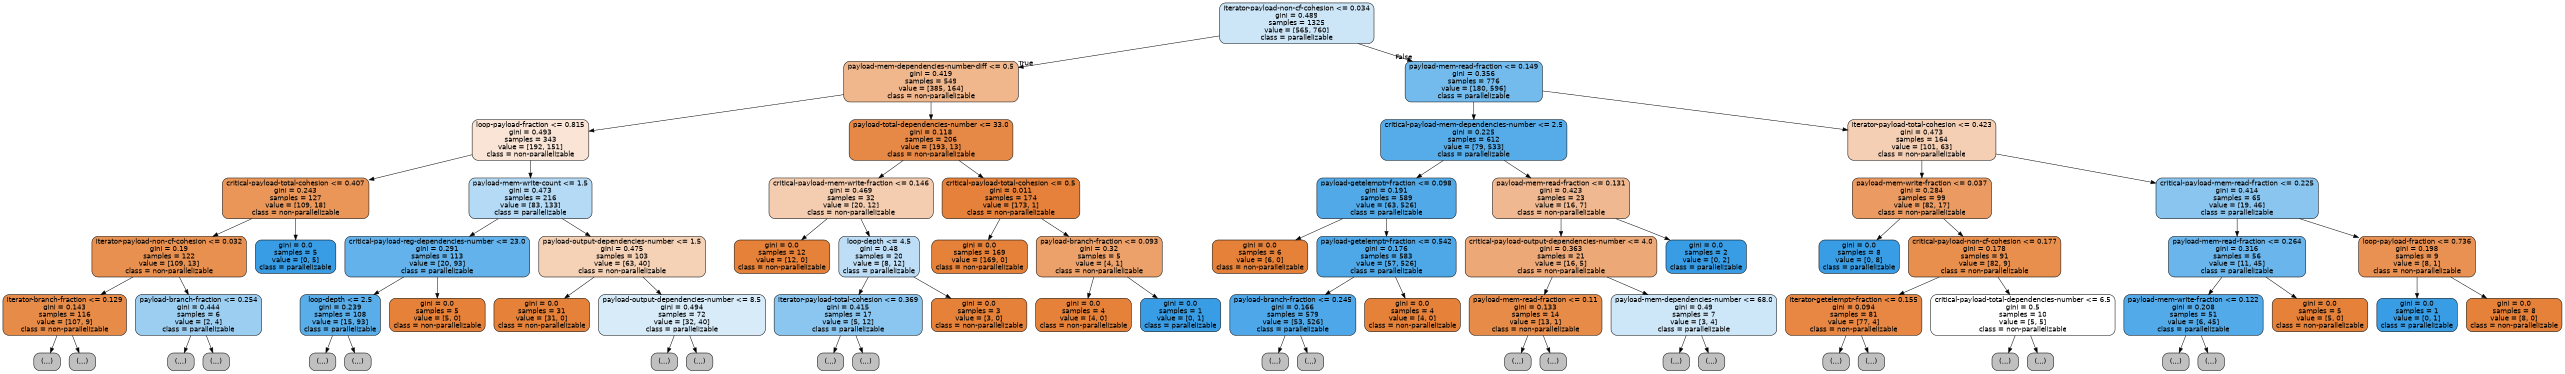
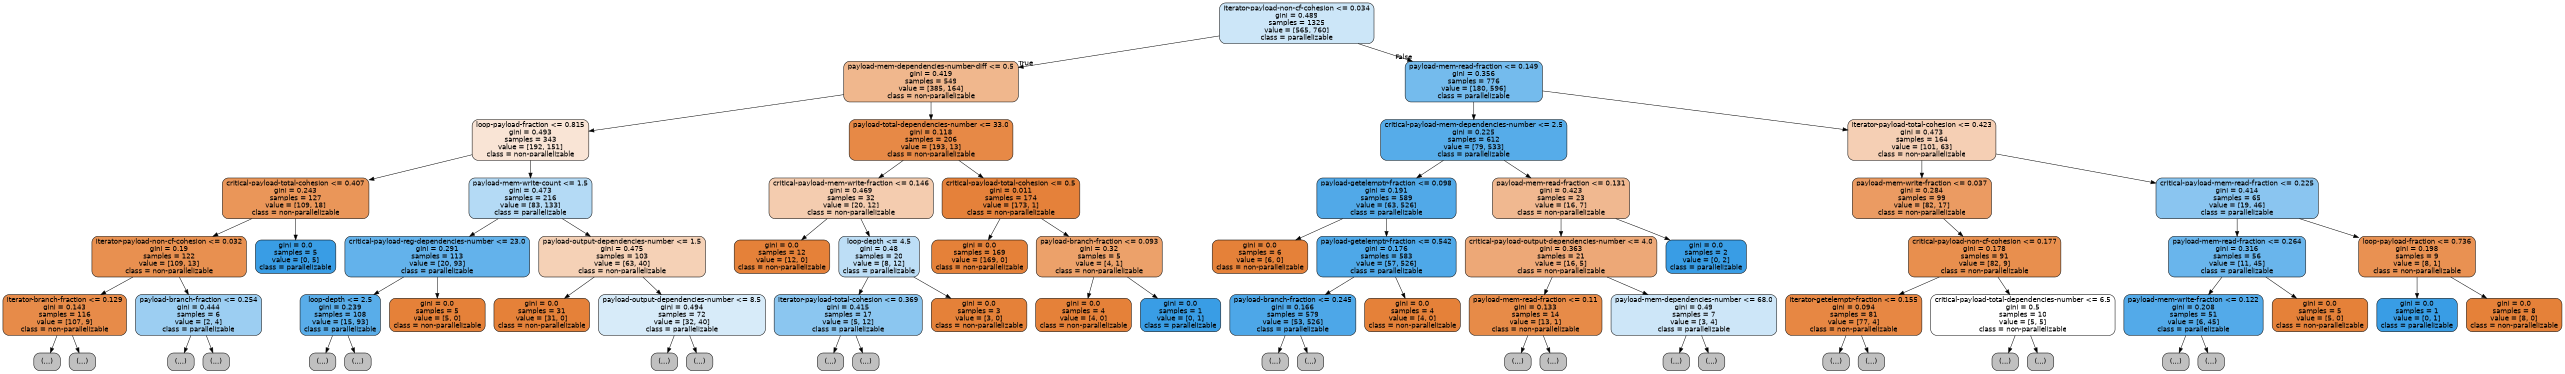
node "gini = 0.0 samples = 8 value = [0, 8] class = parallelizable": removed
